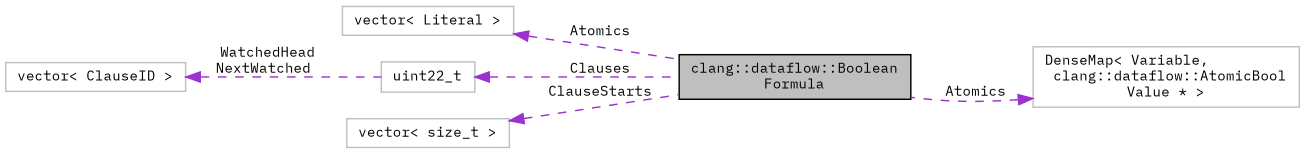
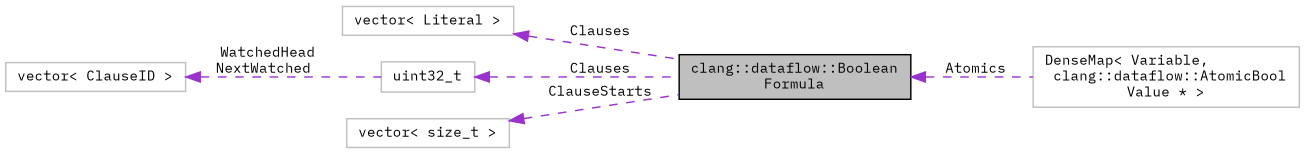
edge "clang::dataflow::Boolean Formula" -> "vector< Literal >": label " Atomics" -> " Clauses"
node "uint22_t": label "uint22_t" -> "uint32_t"
edge "clang::dataflow::Boolean Formula" -> "DenseMap< Variable, clang::dataflow::AtomicBool Value * >": reversed
